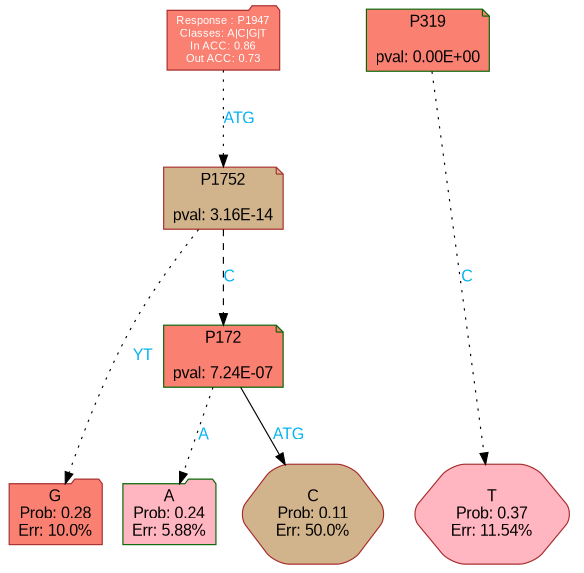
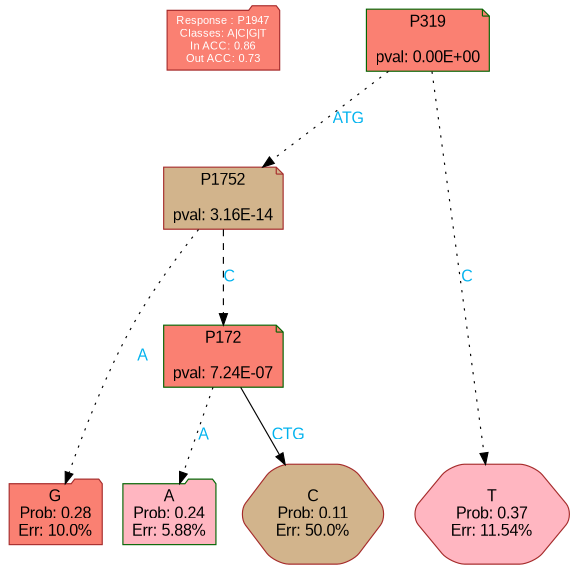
edge "Response : P1947 Classes: A|C|G|T In ACC: 0.86 Out ACC: 0.73" -> "P1752 pval: 3.16E-14": now "P319 pval: 0.00E+00" -> "P1752 pval: 3.16E-14"
edge "P1752 pval: 3.16E-14" -> "G Prob: 0.28 Err: 10.0%": label "YT" -> "A"
edge "P172 pval: 7.24E-07" -> "C Prob: 0.11 Err: 50.0%": label "ATG" -> "CTG"
